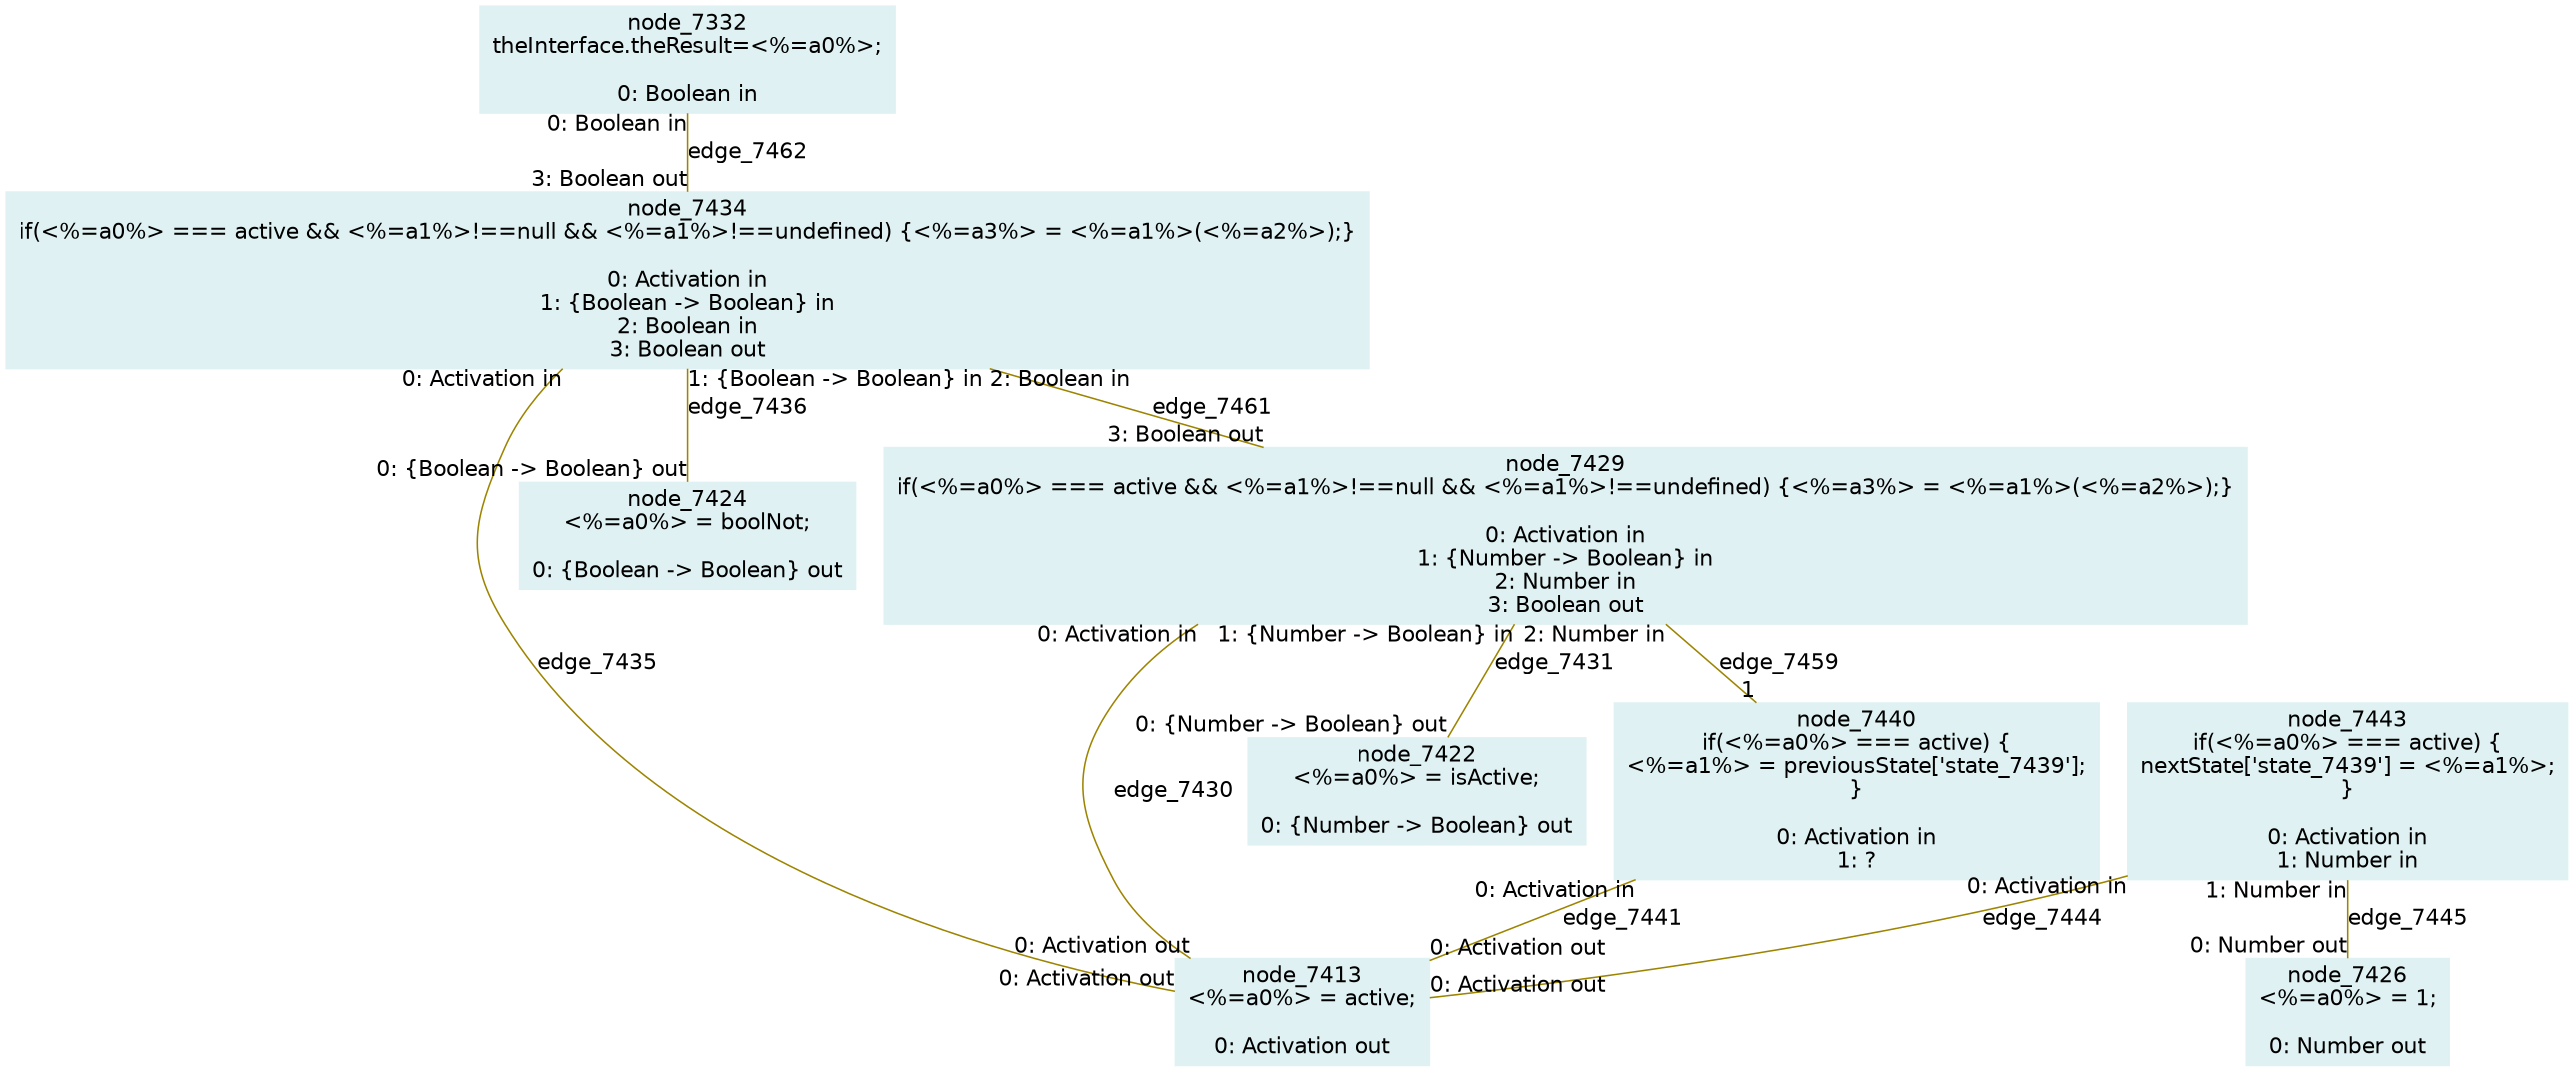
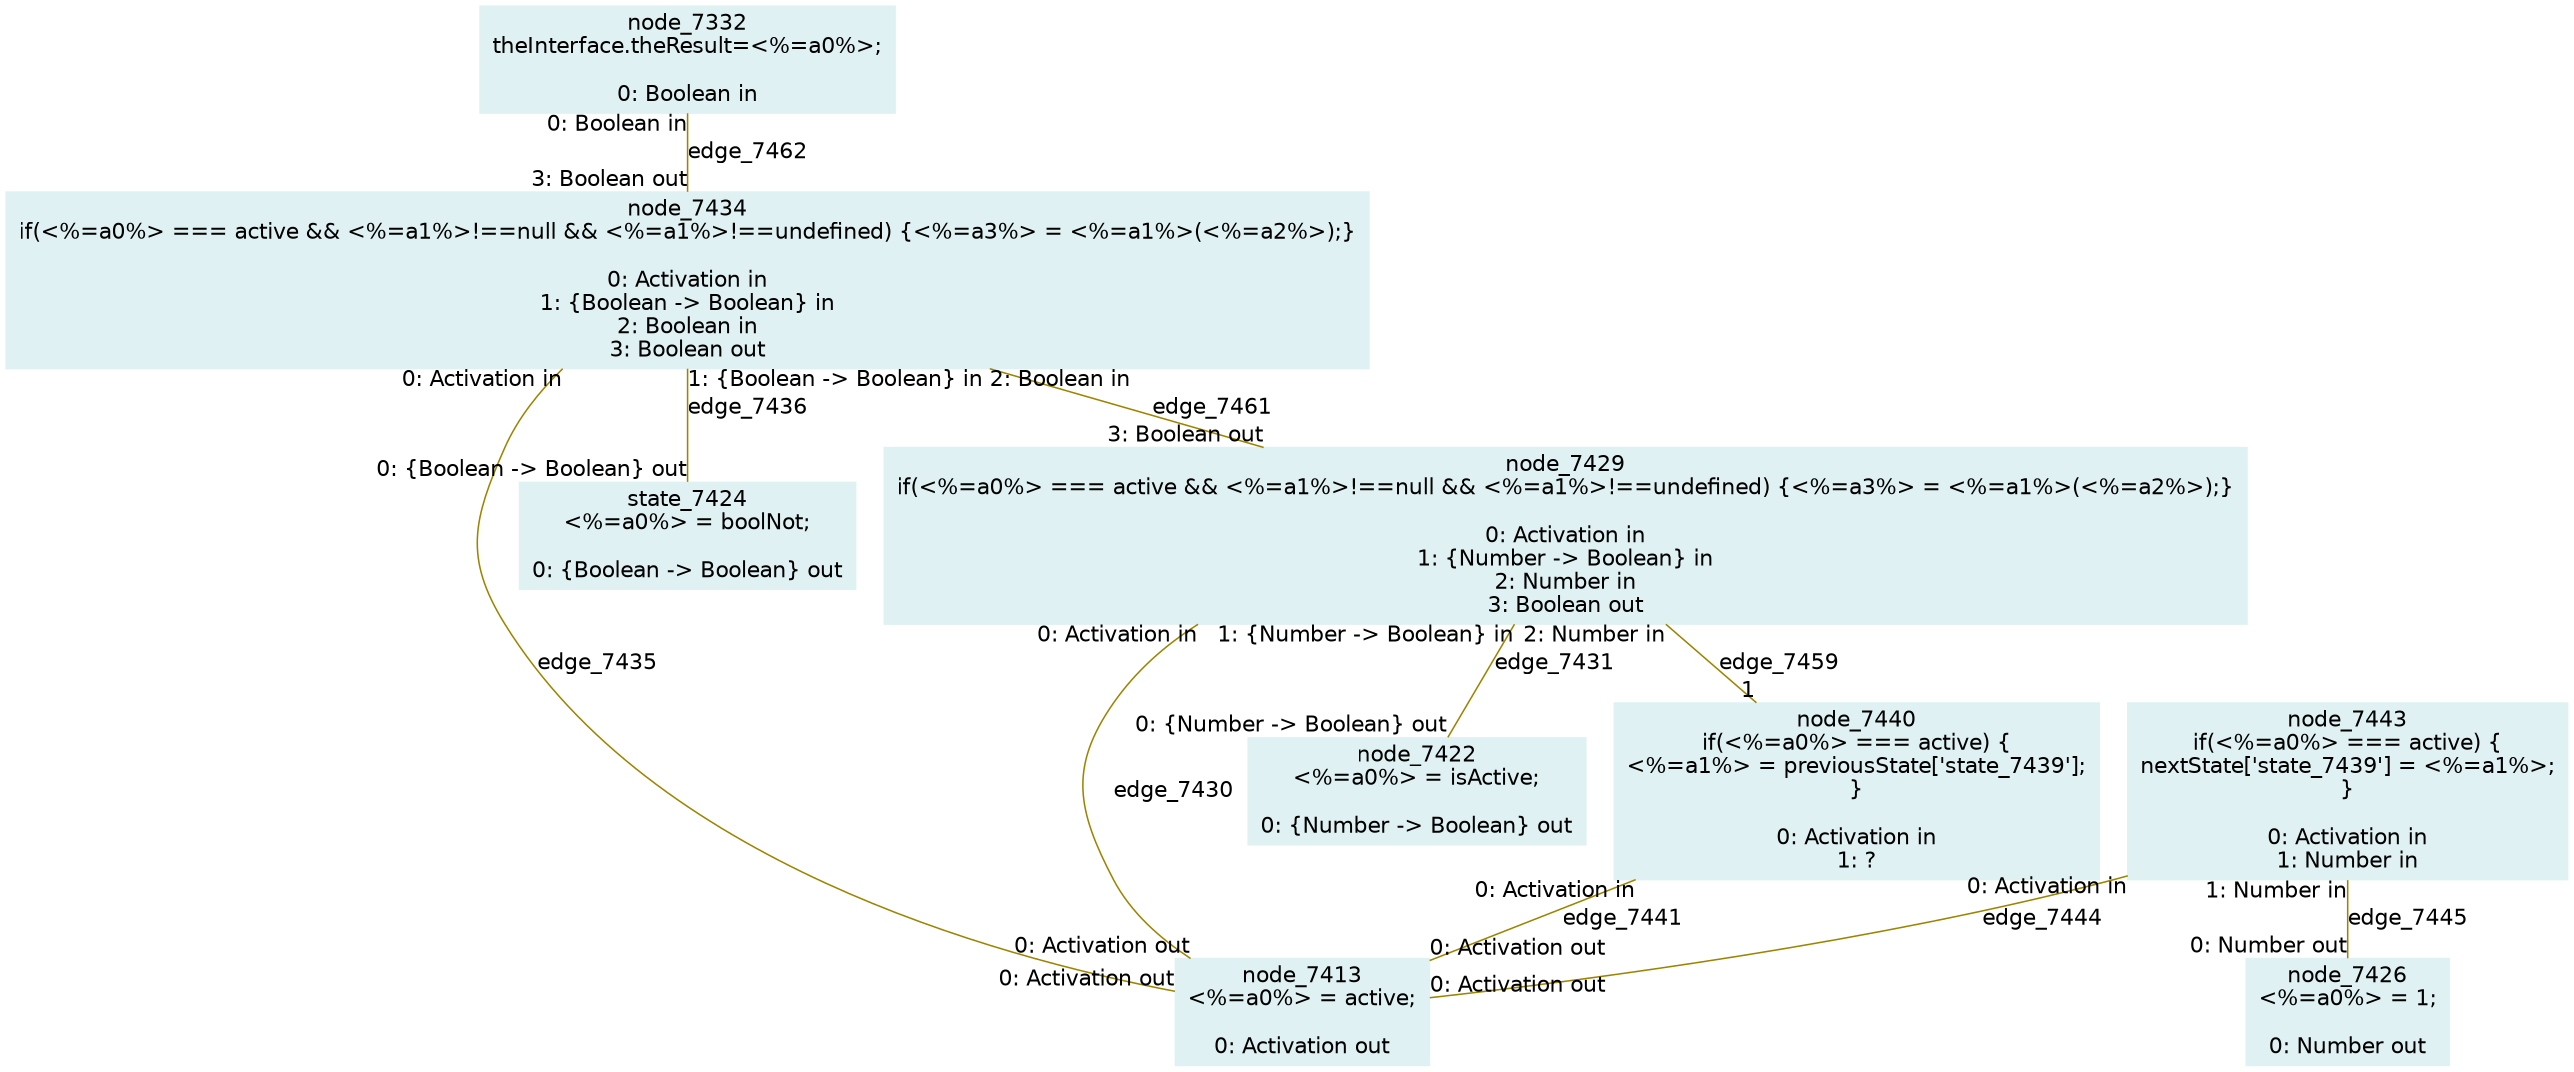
node "node_7424 <%=a0%> = boolNot; 0: {Boolean -> Boolean} out": label "node_7424 <%=a0%> = boolNot; 0: {Boolean -> Boolean} out" -> "state_7424 <%=a0%> = boolNot; 0: {Boolean -> Boolean} out"
